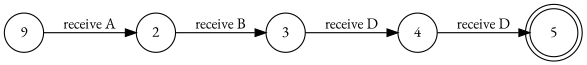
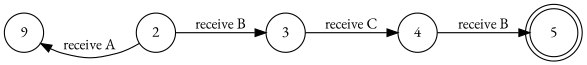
edge "3" -> "4": label "receive D" -> "receive C"
edge "4" -> "5": label "receive D" -> "receive B"
edge "9" -> "2": reversed
